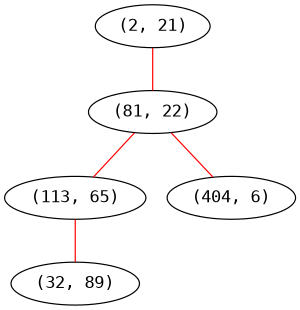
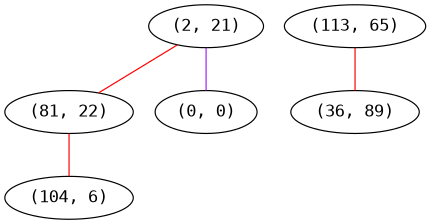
node "(0, 0)": added
edge "(81, 22)" -- "(113, 65)": removed
node "(404, 6)": label "(404, 6)" -> "(104, 6)"
node "(32, 89)": label "(32, 89)" -> "(36, 89)"
